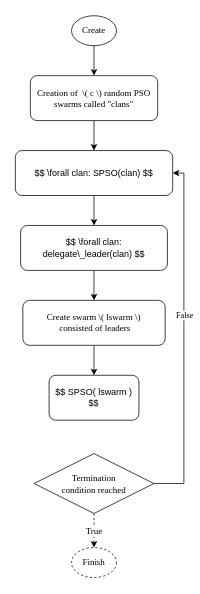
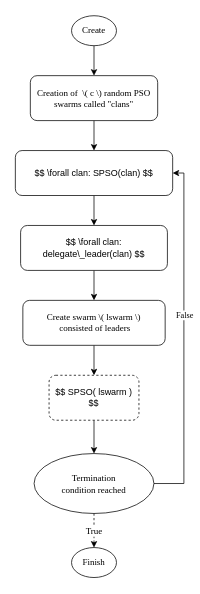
node "$$ SPSO( lswarm ) $$": style solid -> dashed
edge "$$ SPSO( lswarm ) $$" -> "Termination condition reached": added
node "Termination condition reached": shape diamond -> ellipse
node "Finish": style dashed -> solid
